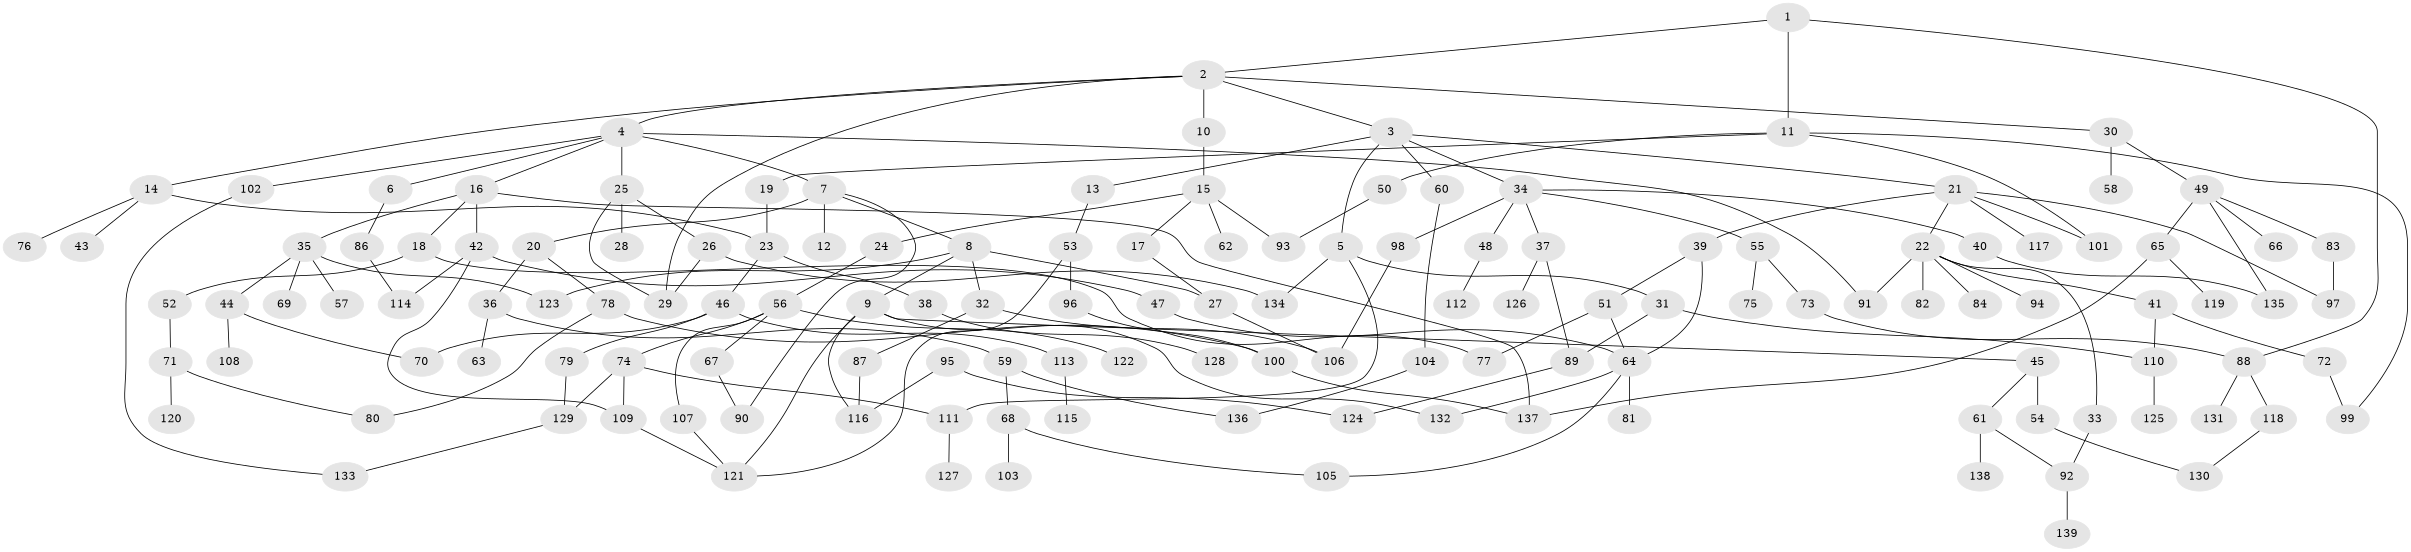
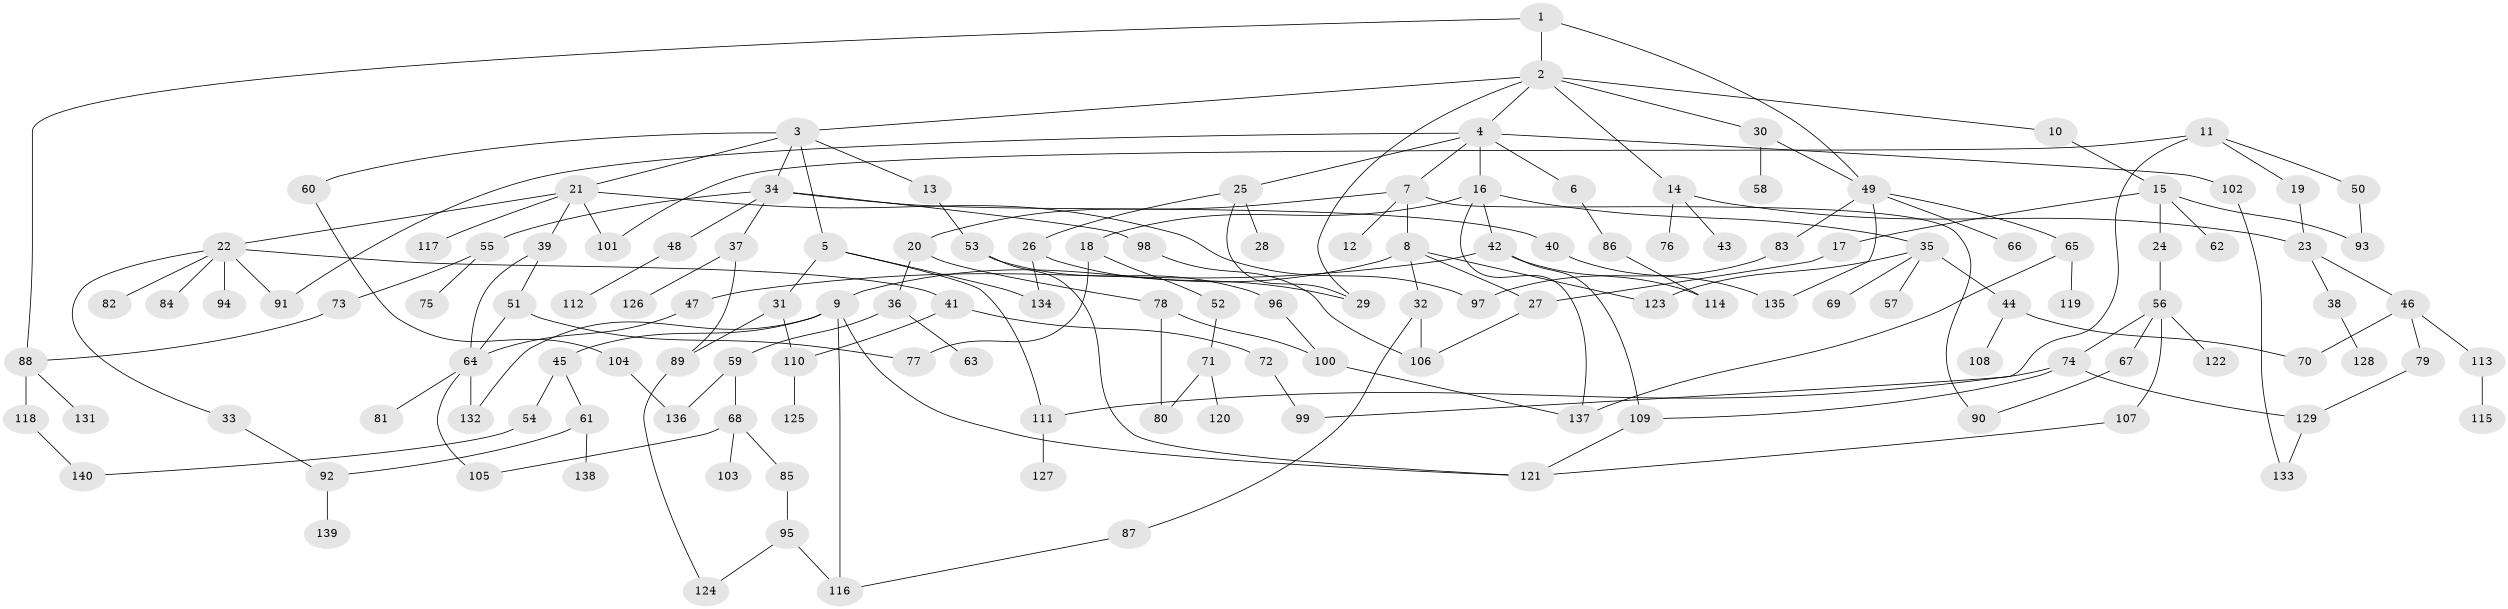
edge "1" -- "11": now "1" -- "49"
node "85": added
node "130": label "130" -> "140"
